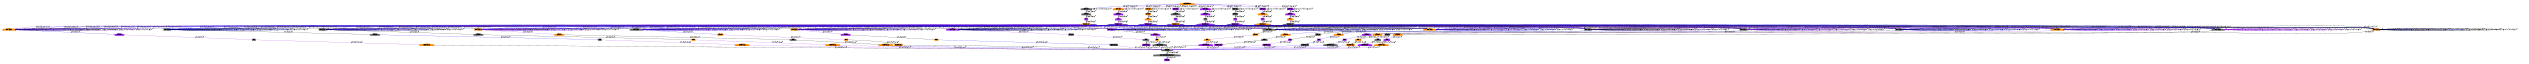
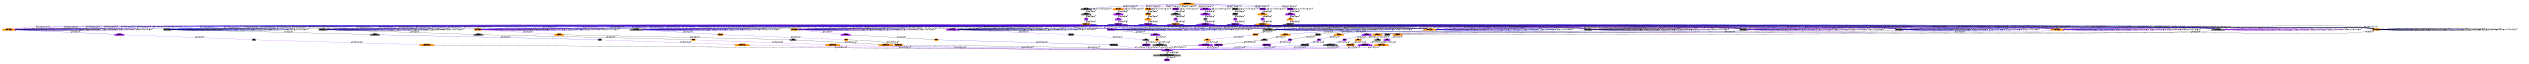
node "RESHAPE": fillcolor gray40 -> purple
